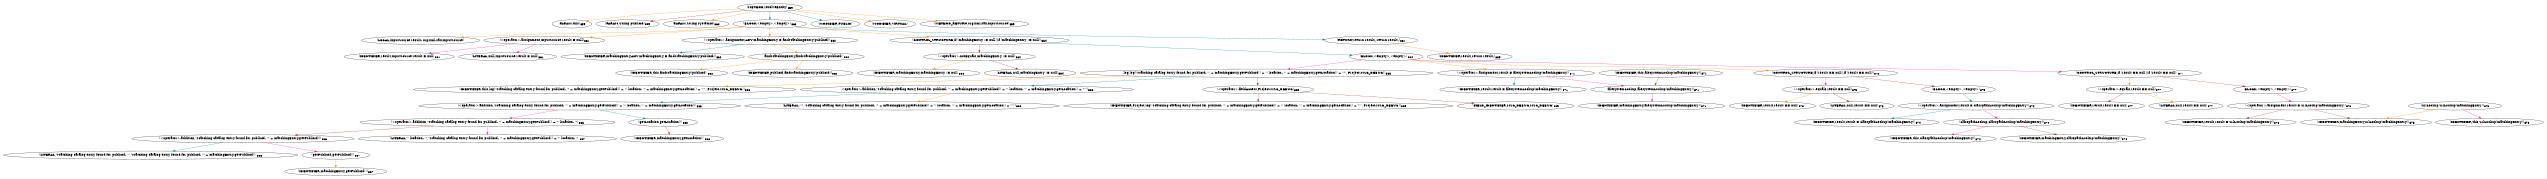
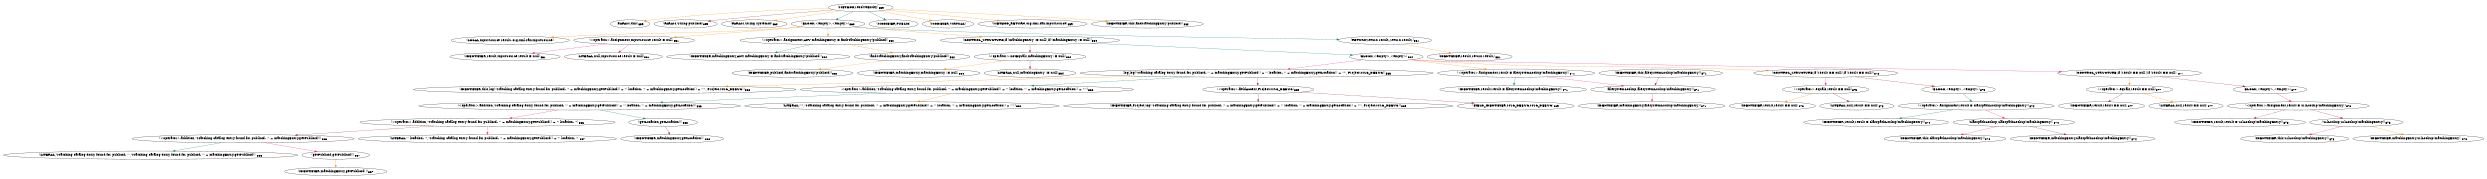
node "(IDENTIFIER,result,return result;)": text "885" -> "881"
edge "(findMatchingEntry,findMatchingEntry(publicId))" -> "(IDENTIFIER,this,findMatchingEntry(publicId))": now "(METHOD,resolveEntity)" -> "(IDENTIFIER,this,findMatchingEntry(publicId))"
edge "(<operator>.assignment,result = urlLookup(matchingEntry))" -> "(IDENTIFIER,matchingEntry,urlLookup(matchingEntry))": now "(<operator>.assignment,result = urlLookup(matchingEntry))" -> "(urlLookup,urlLookup(matchingEntry))"
